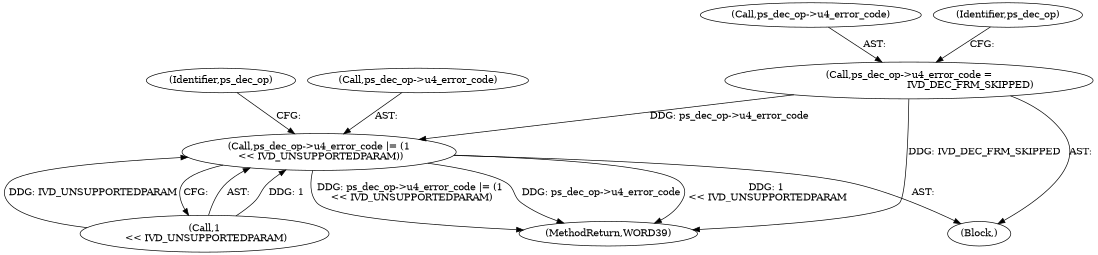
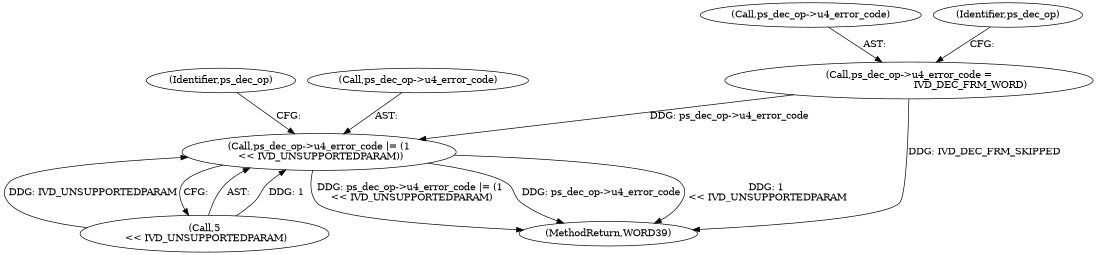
node "(Call,ps_dec_op->u4_error_code = IVD_DEC_FRM_SKIPPED)": label "(Call,ps_dec_op->u4_error_code = IVD_DEC_FRM_SKIPPED)" -> "(Call,ps_dec_op->u4_error_code = IVD_DEC_FRM_WORD)"
node "(Call,1 << IVD_UNSUPPORTEDPARAM)": label "(Call,1 << IVD_UNSUPPORTEDPARAM)" -> "(Call,5 << IVD_UNSUPPORTEDPARAM)"
node "(Block,)": removed
